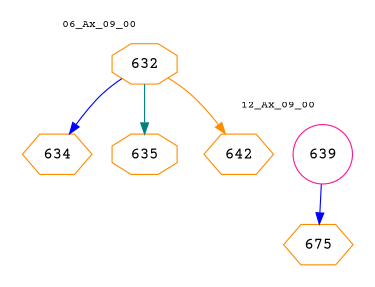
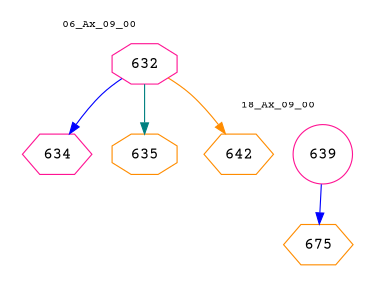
node "632": color darkorange -> deeppink
cluster "12_Ax_09_00": label "12_Ax_09_00" -> "18_Ax_09_00"
node "634": color darkorange -> deeppink
